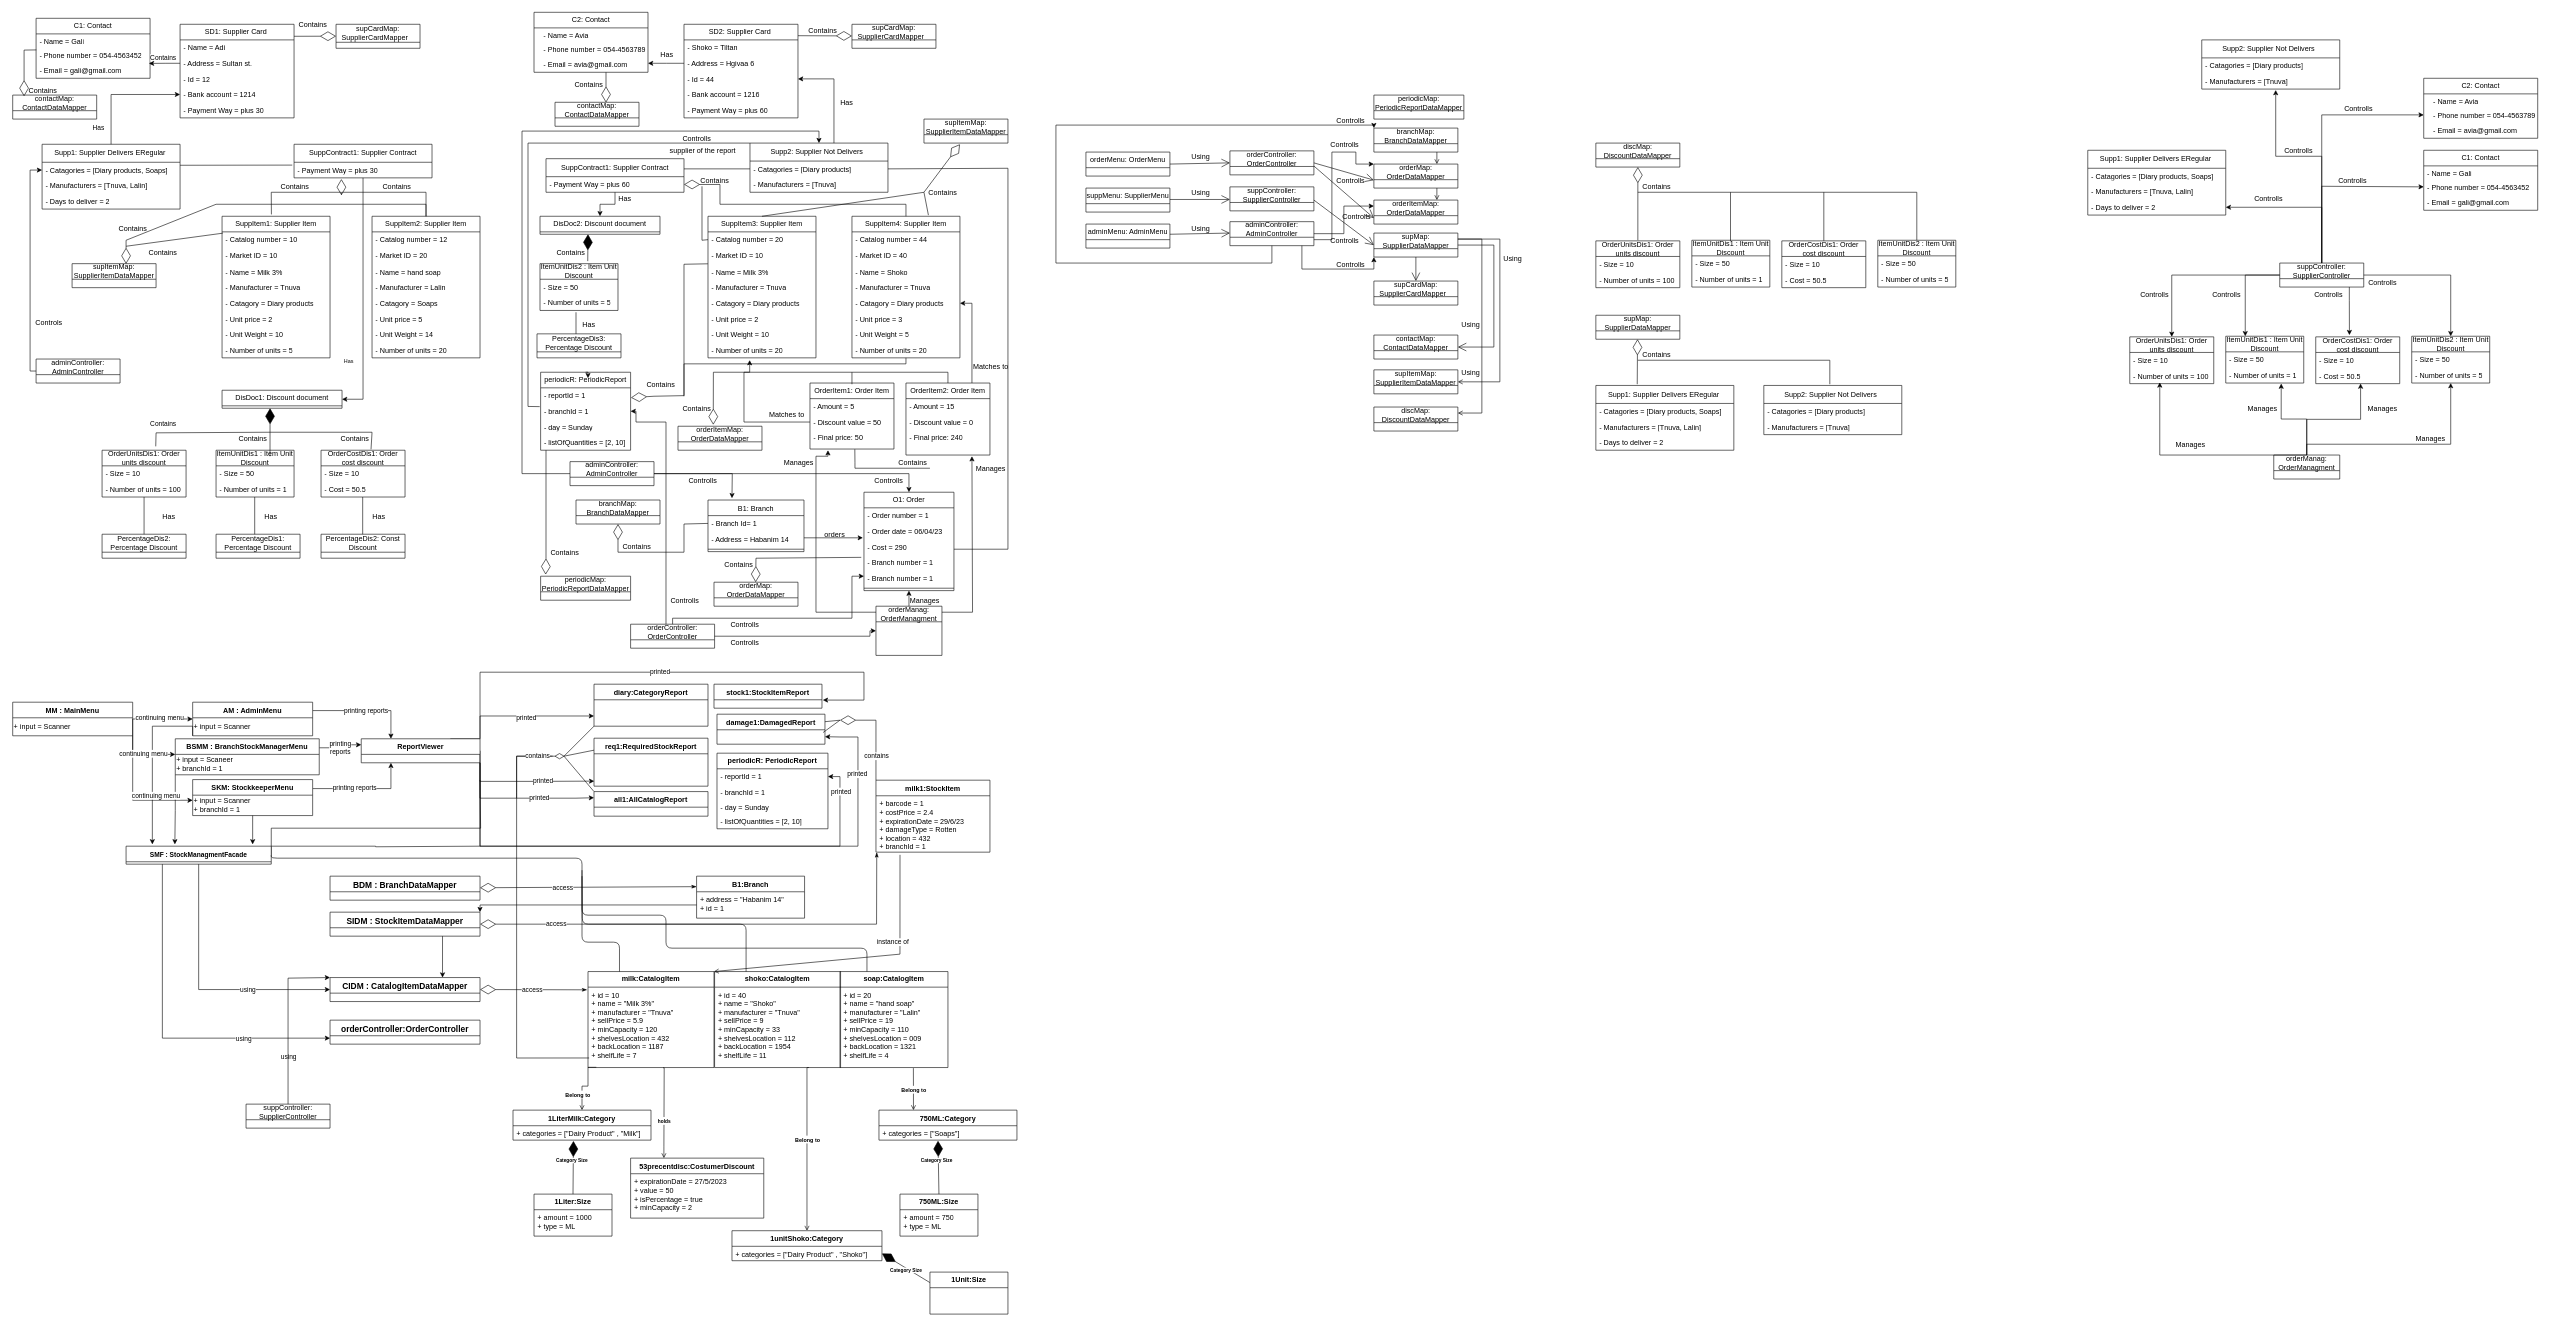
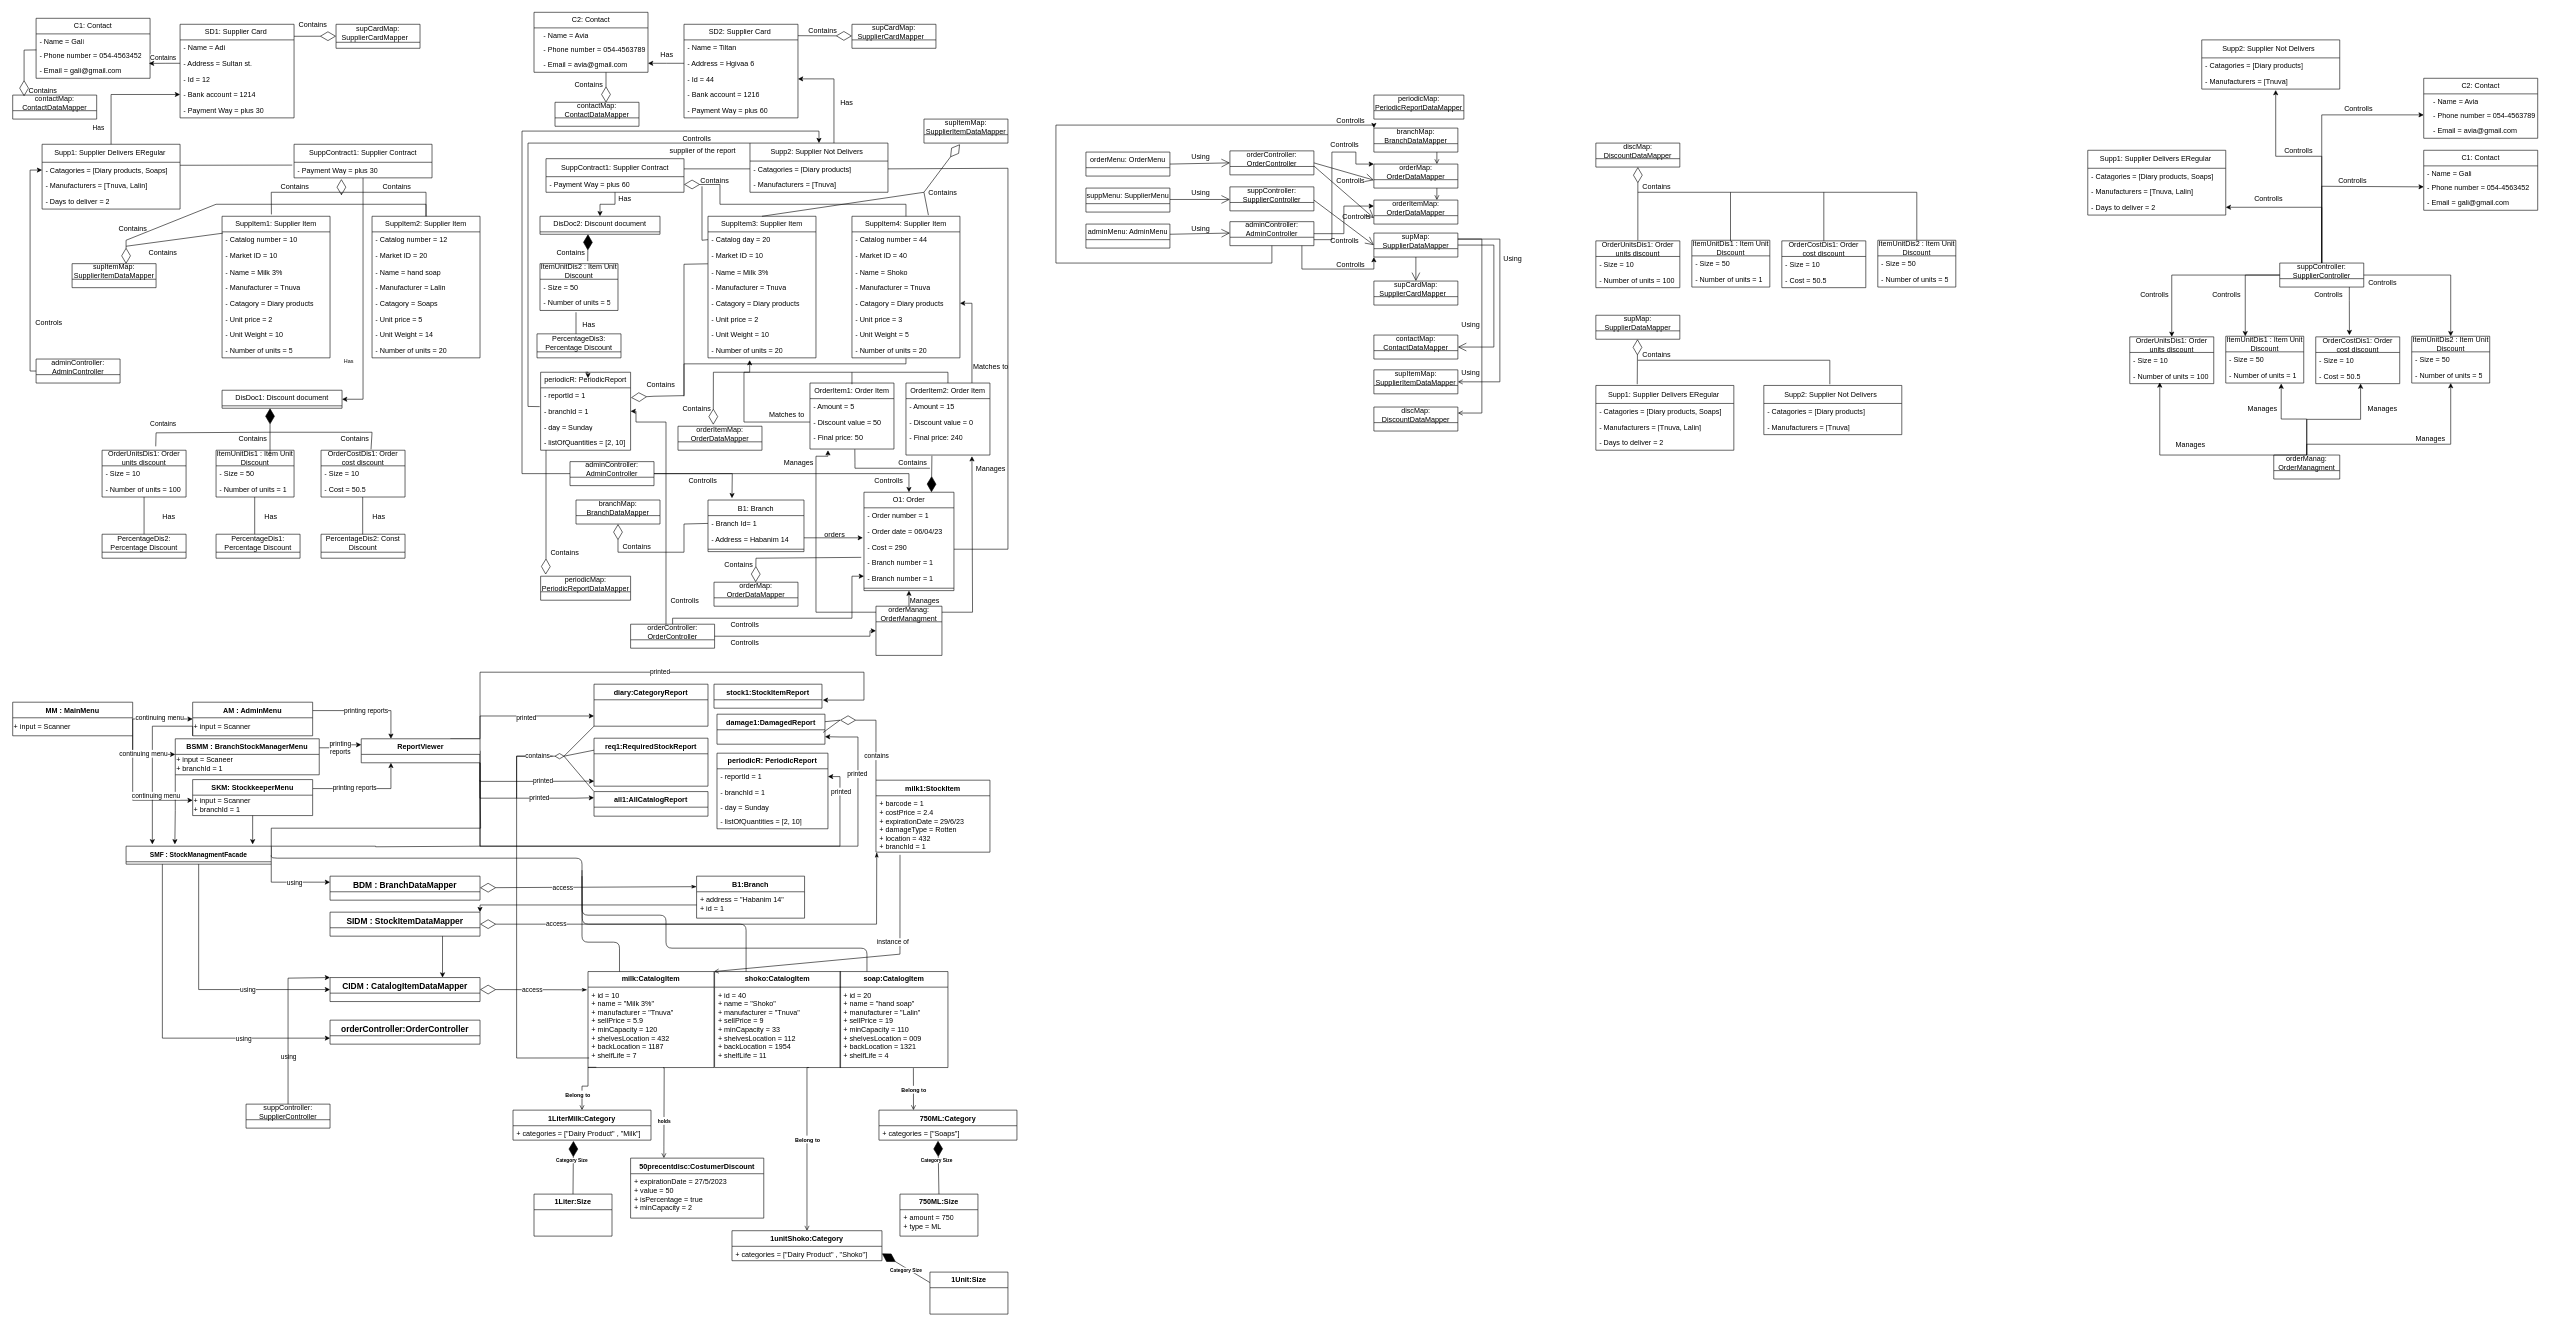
node "- Shoko = Tiltan": label "- Shoko = Tiltan" -> "- Name = Tiltan"
node "- Catalog number = 20": label "- Catalog number = 20" -> "- Catalog day = 20"
edge "- Final price: 240" -> "O1: Order": added
edge "SMF : StockManagmentFacade" -> "BDM : BranchDataMapper": added, label "using"
node "53precentdisc:CostumerDiscount": label "53precentdisc:CostumerDiscount" -> "50precentdisc:CostumerDiscount"
node "+ amount = 1000 + type = ML": removed
